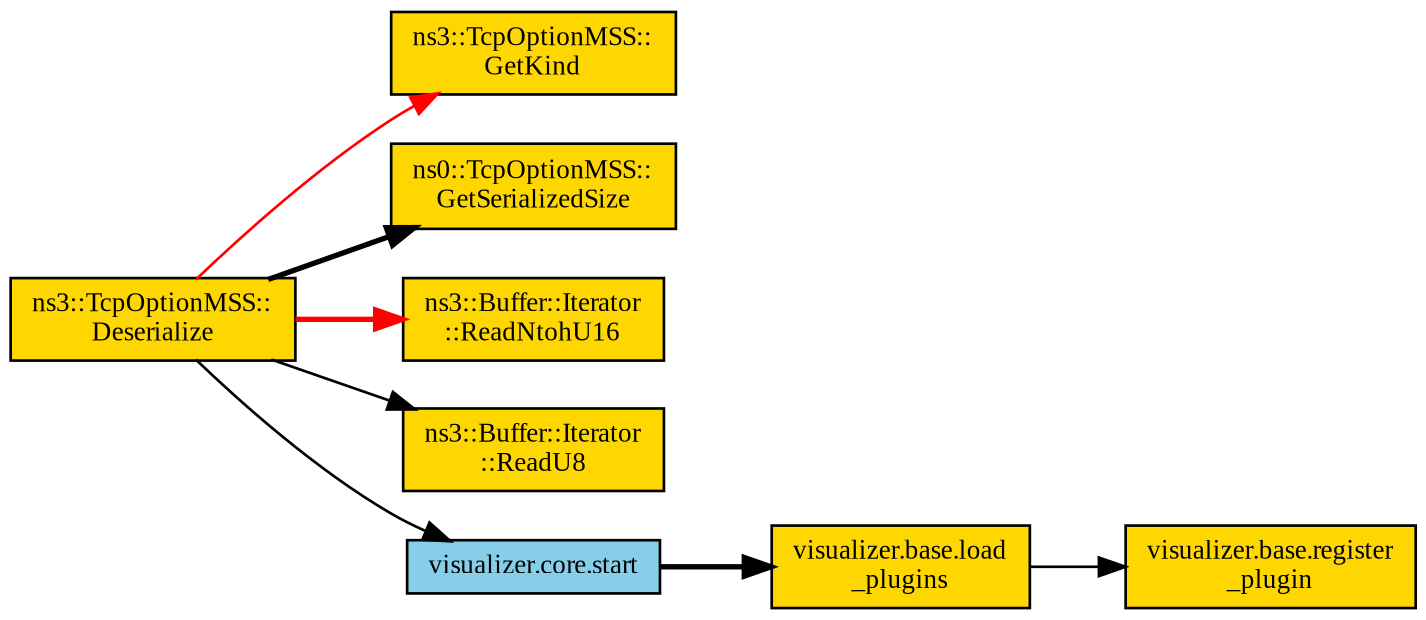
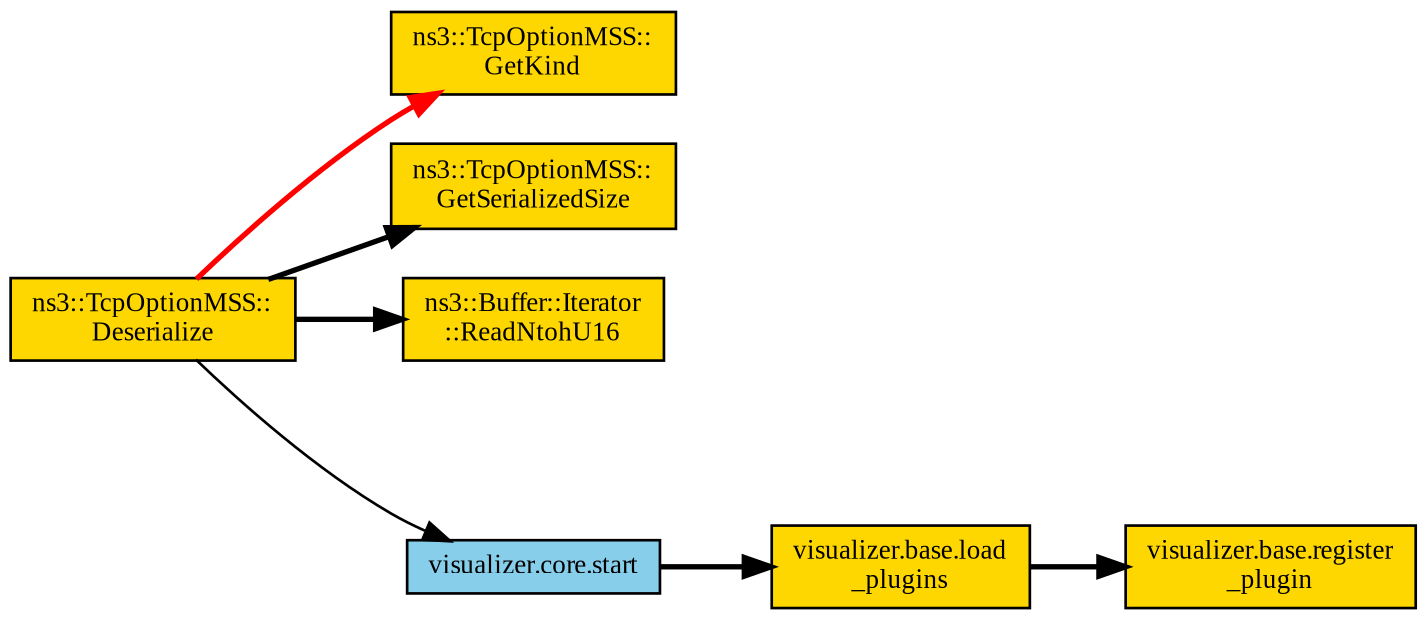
node "ns0::TcpOptionMSS:: GetSerializedSize": label "ns0::TcpOptionMSS:: GetSerializedSize" -> "ns3::TcpOptionMSS:: GetSerializedSize"
edge "ns3::TcpOptionMSS:: Deserialize" -> "ns3::TcpOptionMSS:: GetKind": style solid -> bold
edge "ns3::TcpOptionMSS:: Deserialize" -> "ns3::Buffer::Iterator ::ReadNtohU16": color red -> black
node "ns3::Buffer::Iterator ::ReadU8": removed
edge "visualizer.base.load _plugins" -> "visualizer.base.register _plugin": style solid -> bold
